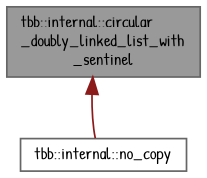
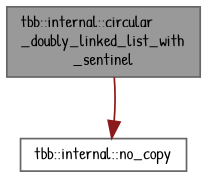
edge "tbb::internal::no_copy" -> "tbb::internal::circular _doubly_linked_list_with _sentinel": reversed
